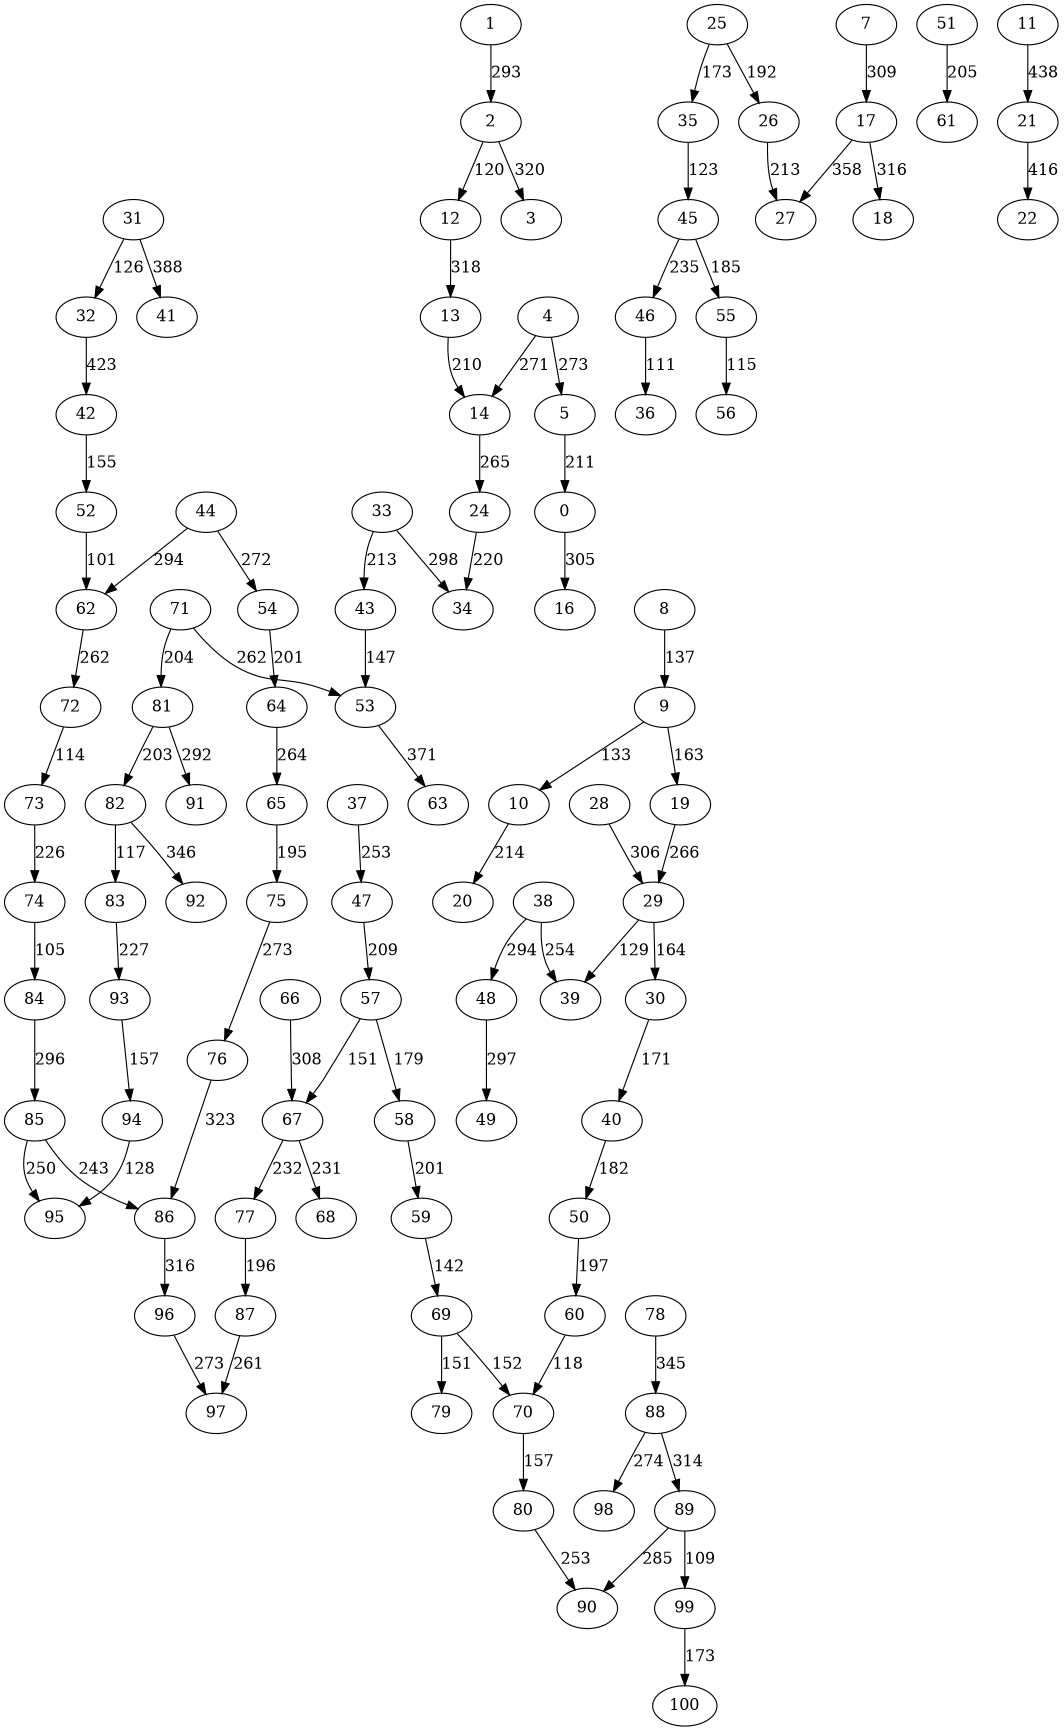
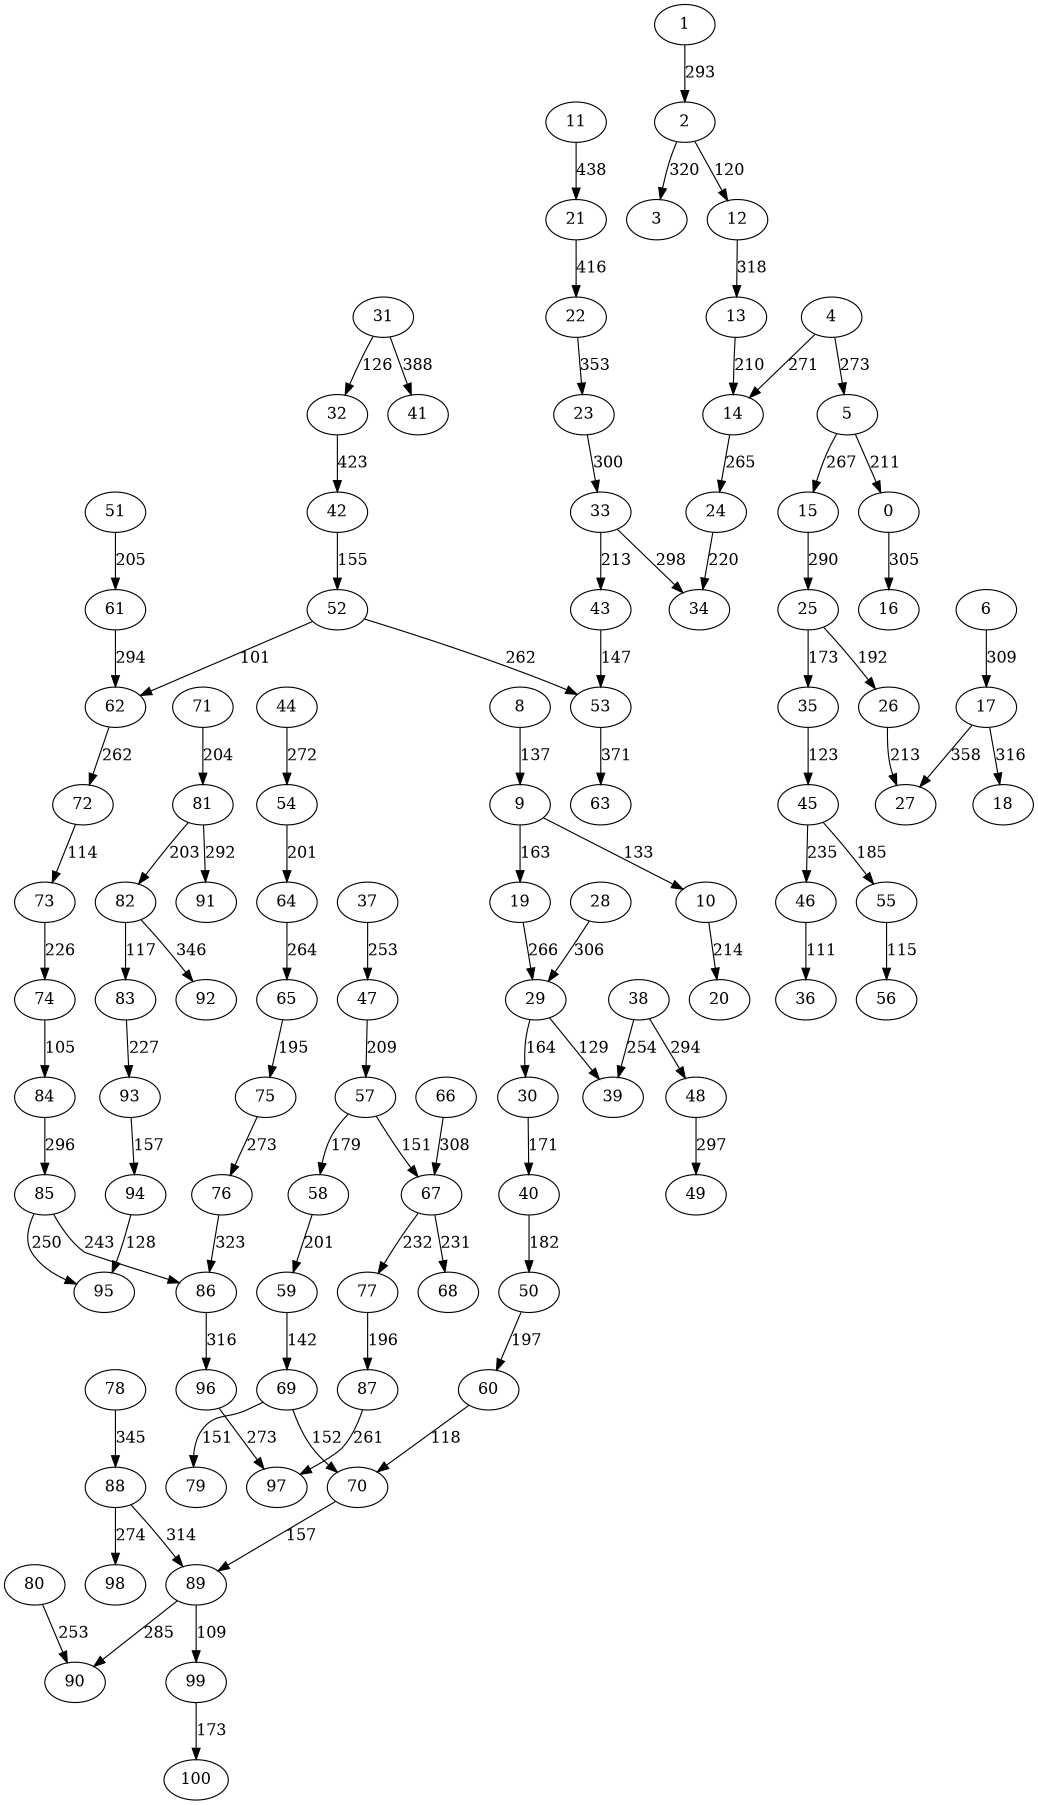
node "7": label "7" -> "6"
node "23": added
node "15": added
edge "44" -> "62": now "61" -> "62"
edge "71" -> "53": now "52" -> "53"
edge "70" -> "80": now "70" -> "89"
